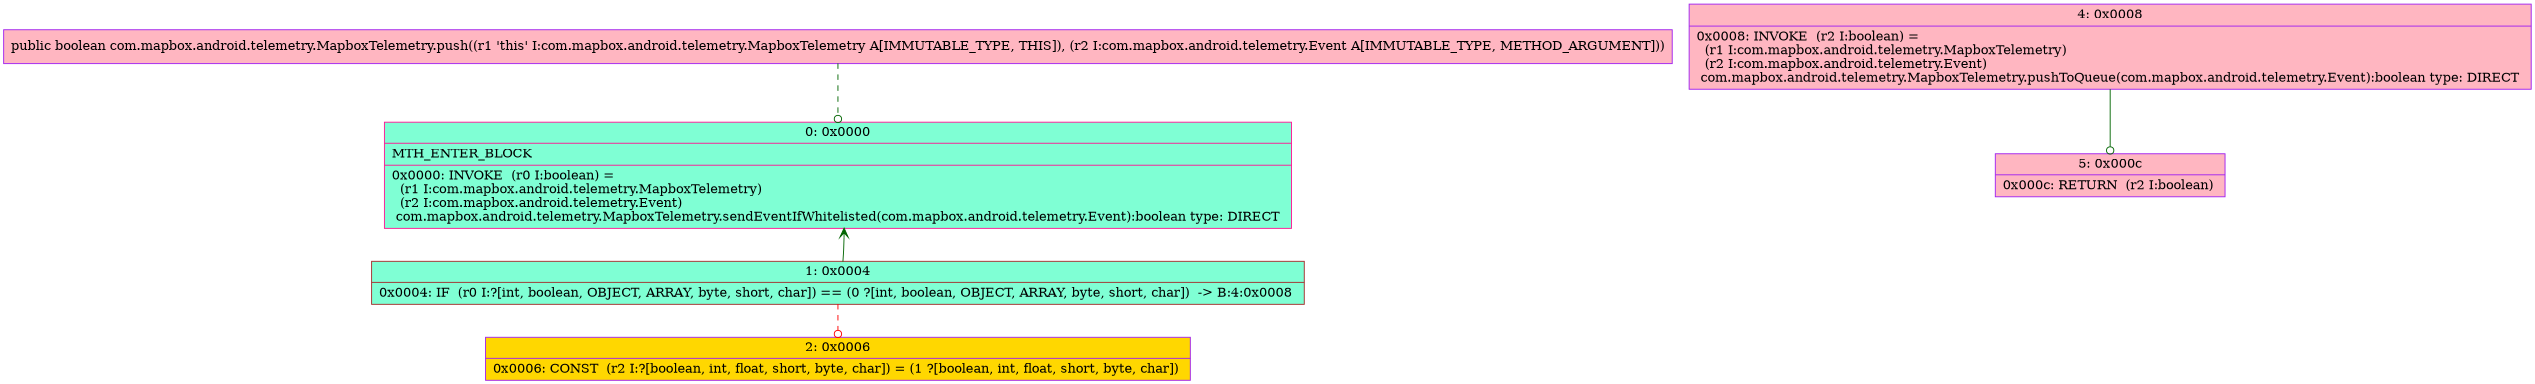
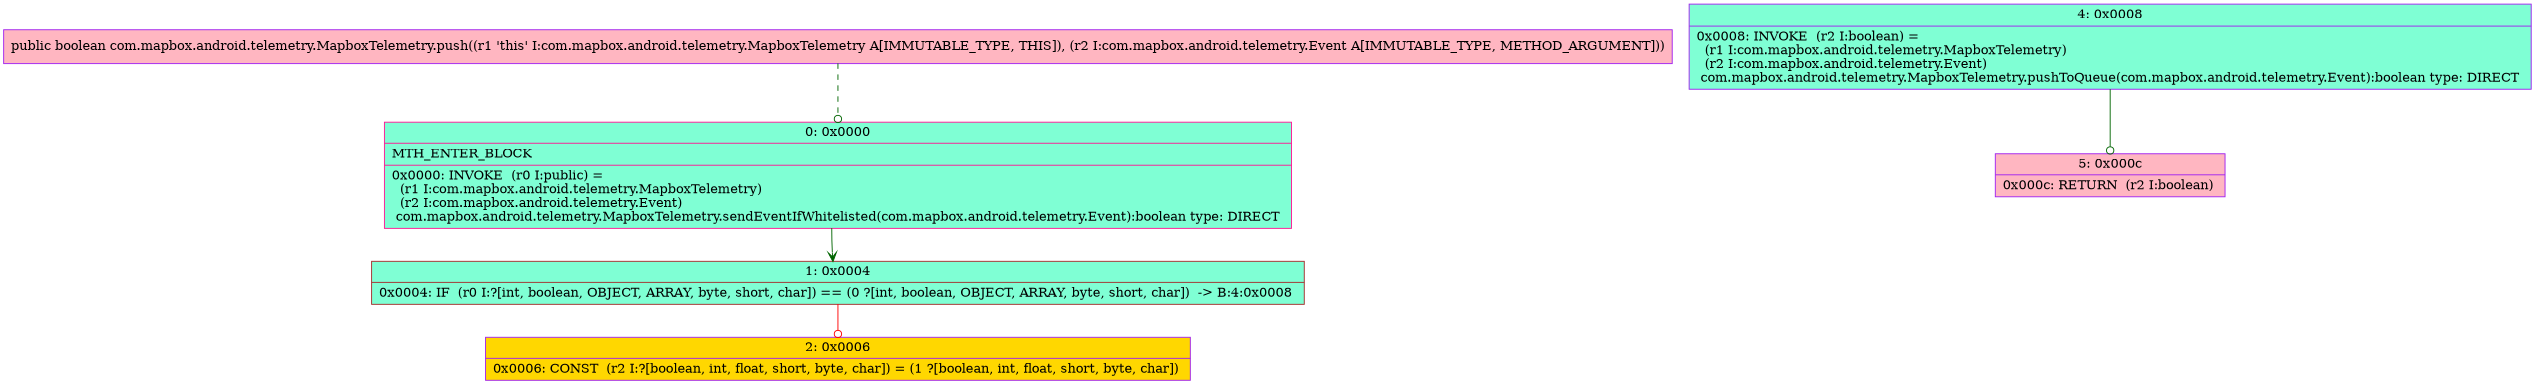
node "4: 0x0008": fillcolor lightpink -> aquamarine
node "0: 0x0000": text "0x0000: INVOKE  (r0 I:boolean) =" -> "0x0000: INVOKE  (r0 I:public) ="
edge "1: 0x0004" -> "0: 0x0000": reversed
edge "1: 0x0004" -> "2: 0x0006": style dashed -> solid
